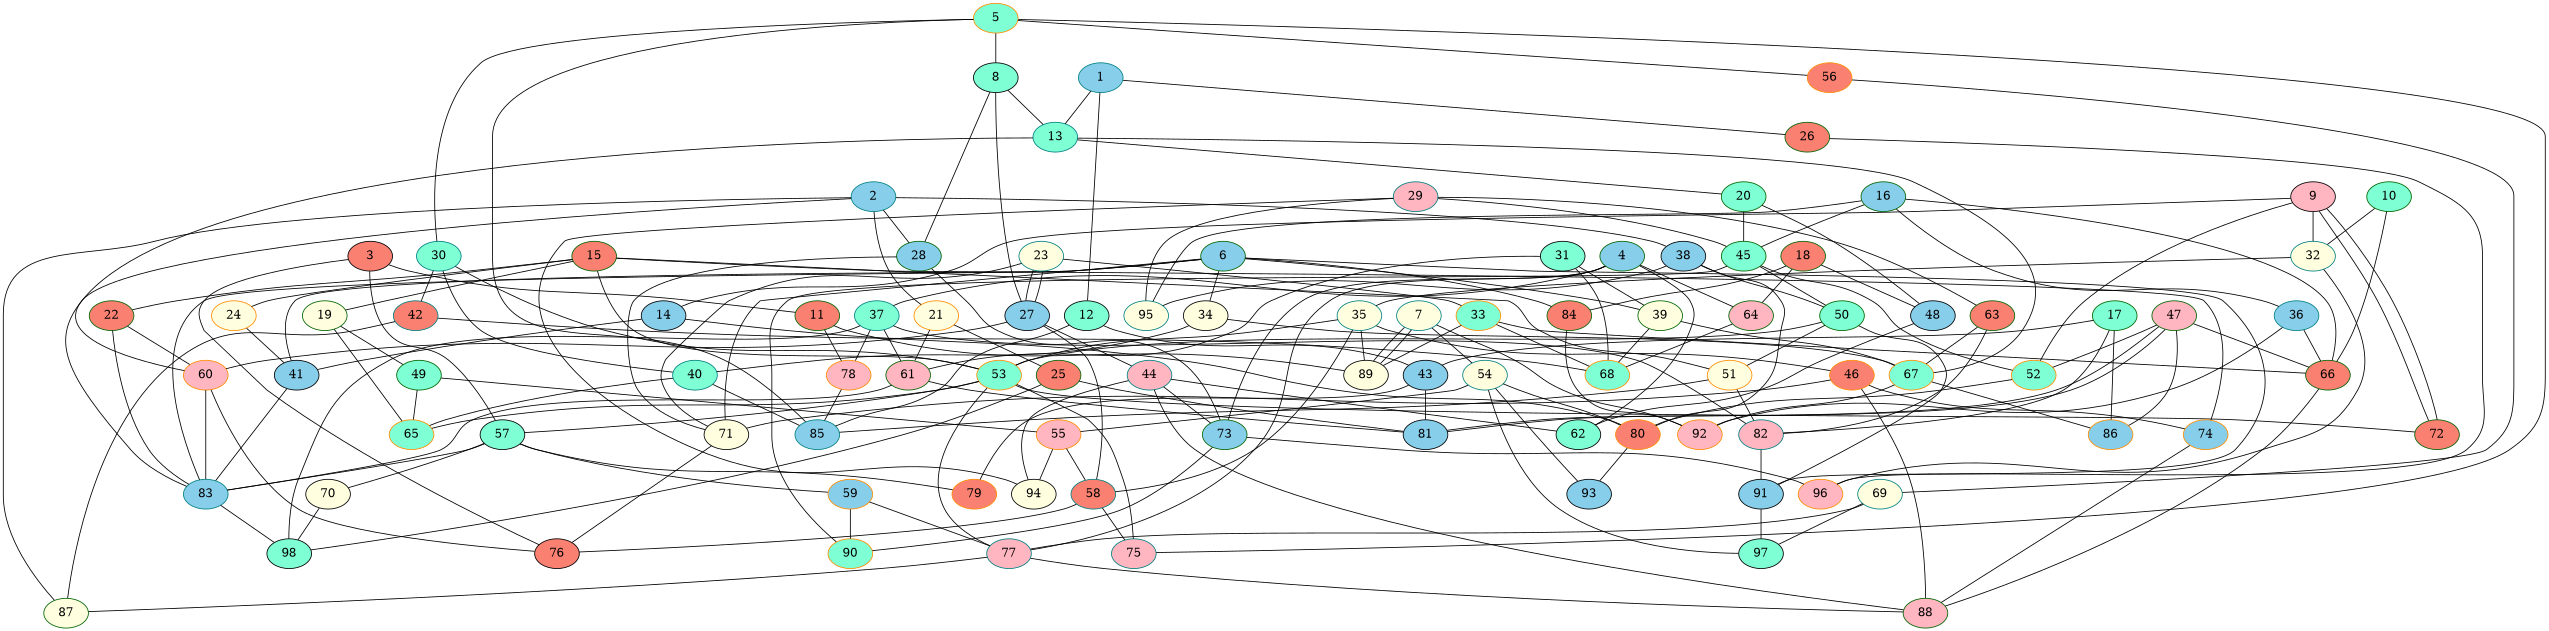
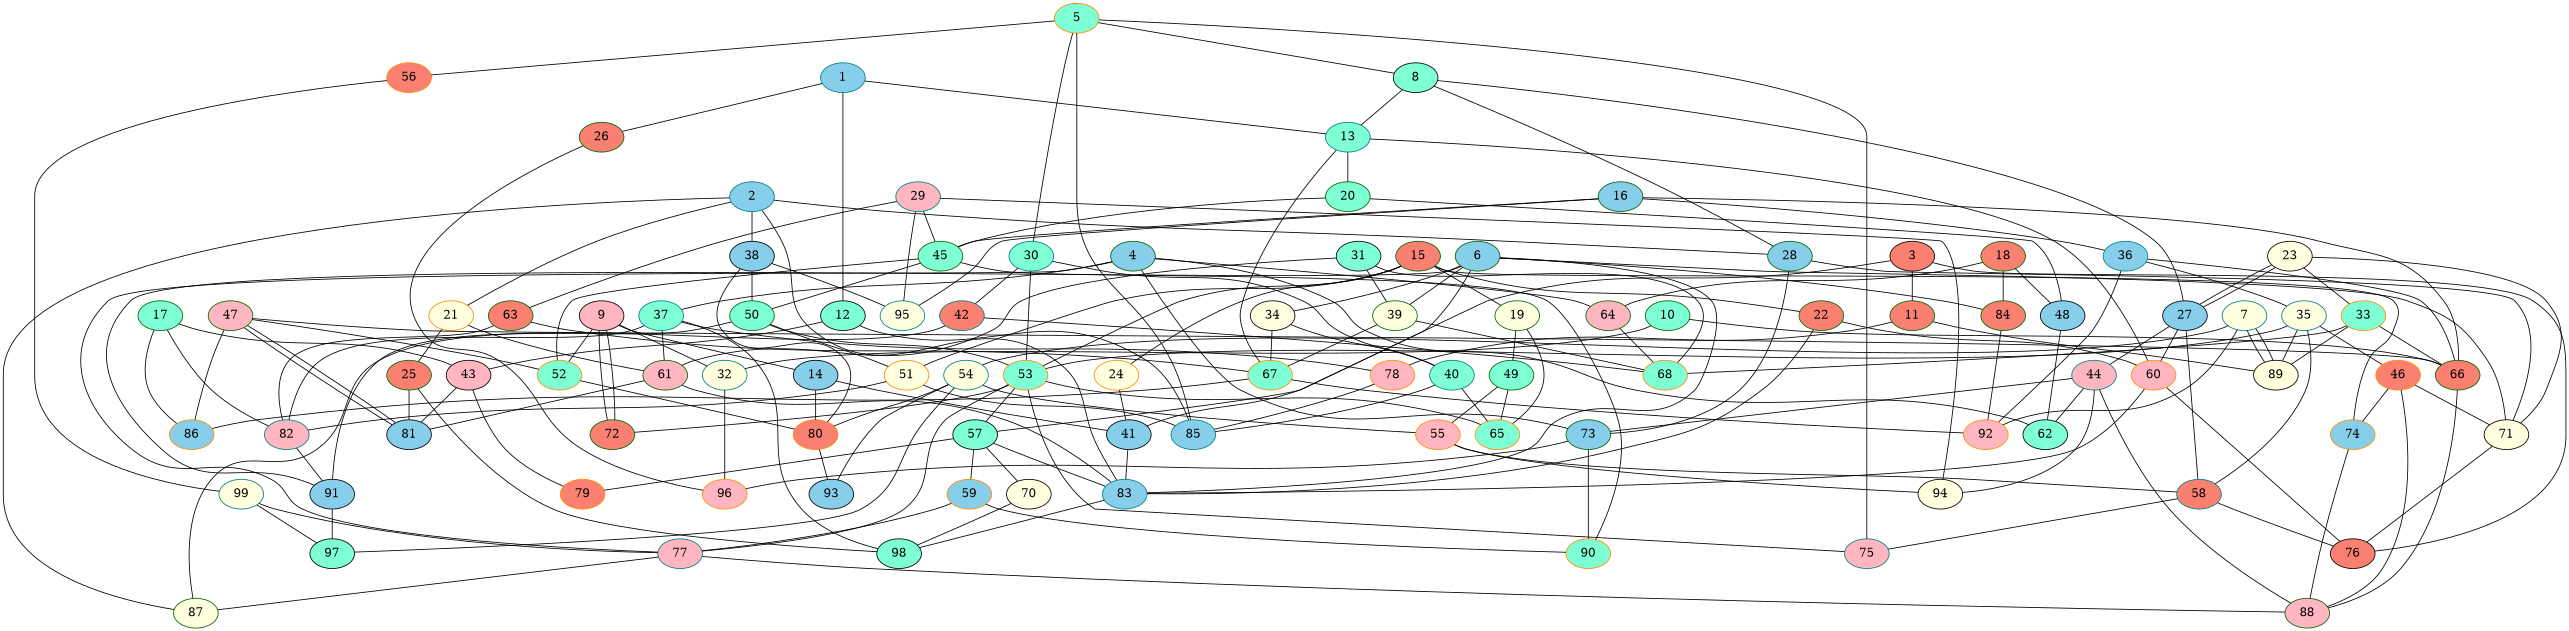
node "23": color teal -> black
edge "32" -- "35": now "36" -- "35"
node "43": fillcolor skyblue -> lightpink
node "69": label "69" -> "99"
